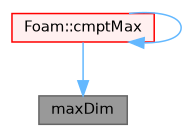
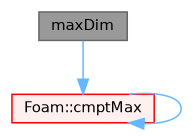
edge "Foam::cmptMax" -> "maxDim": reversed
